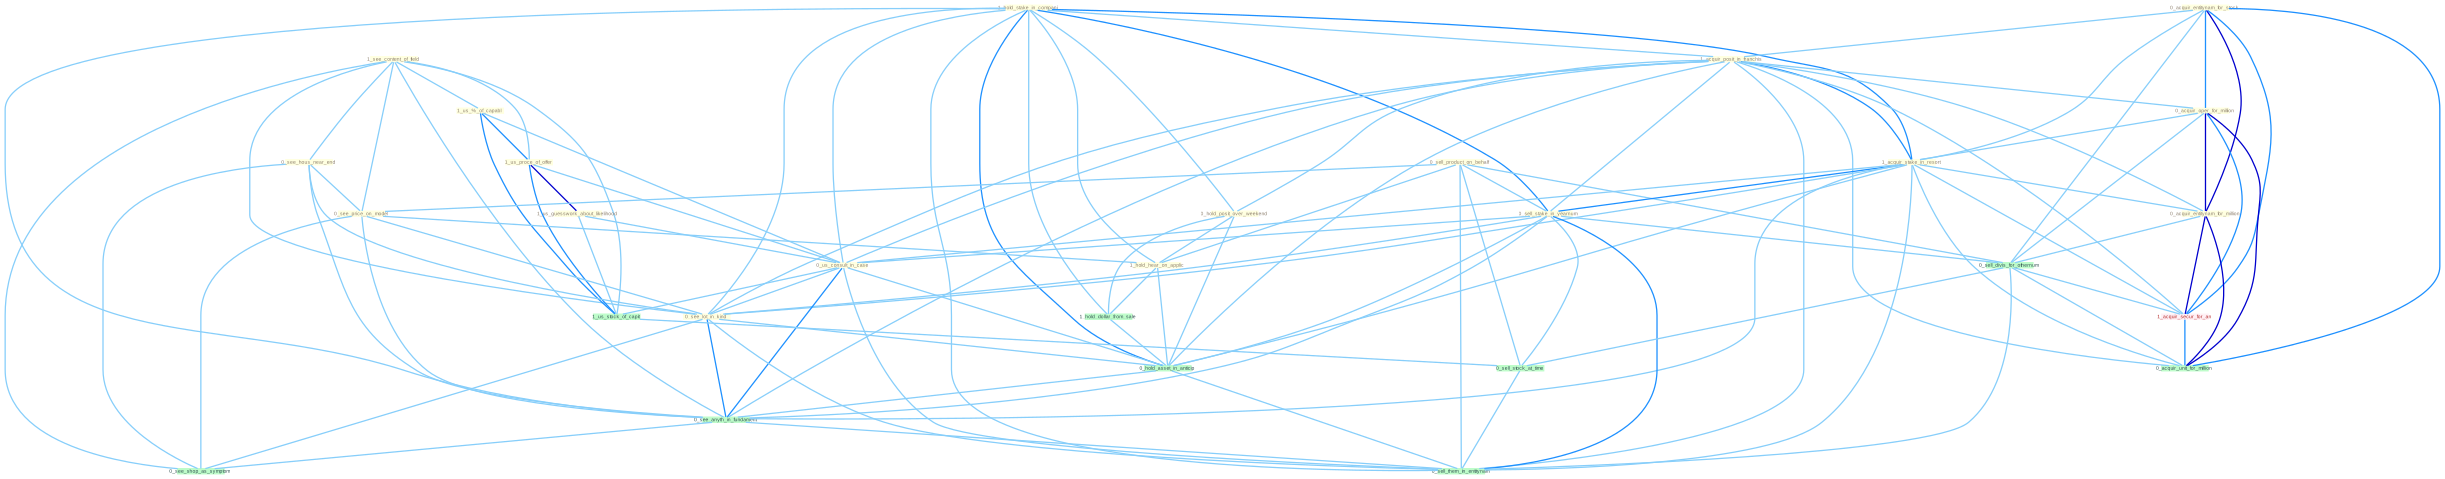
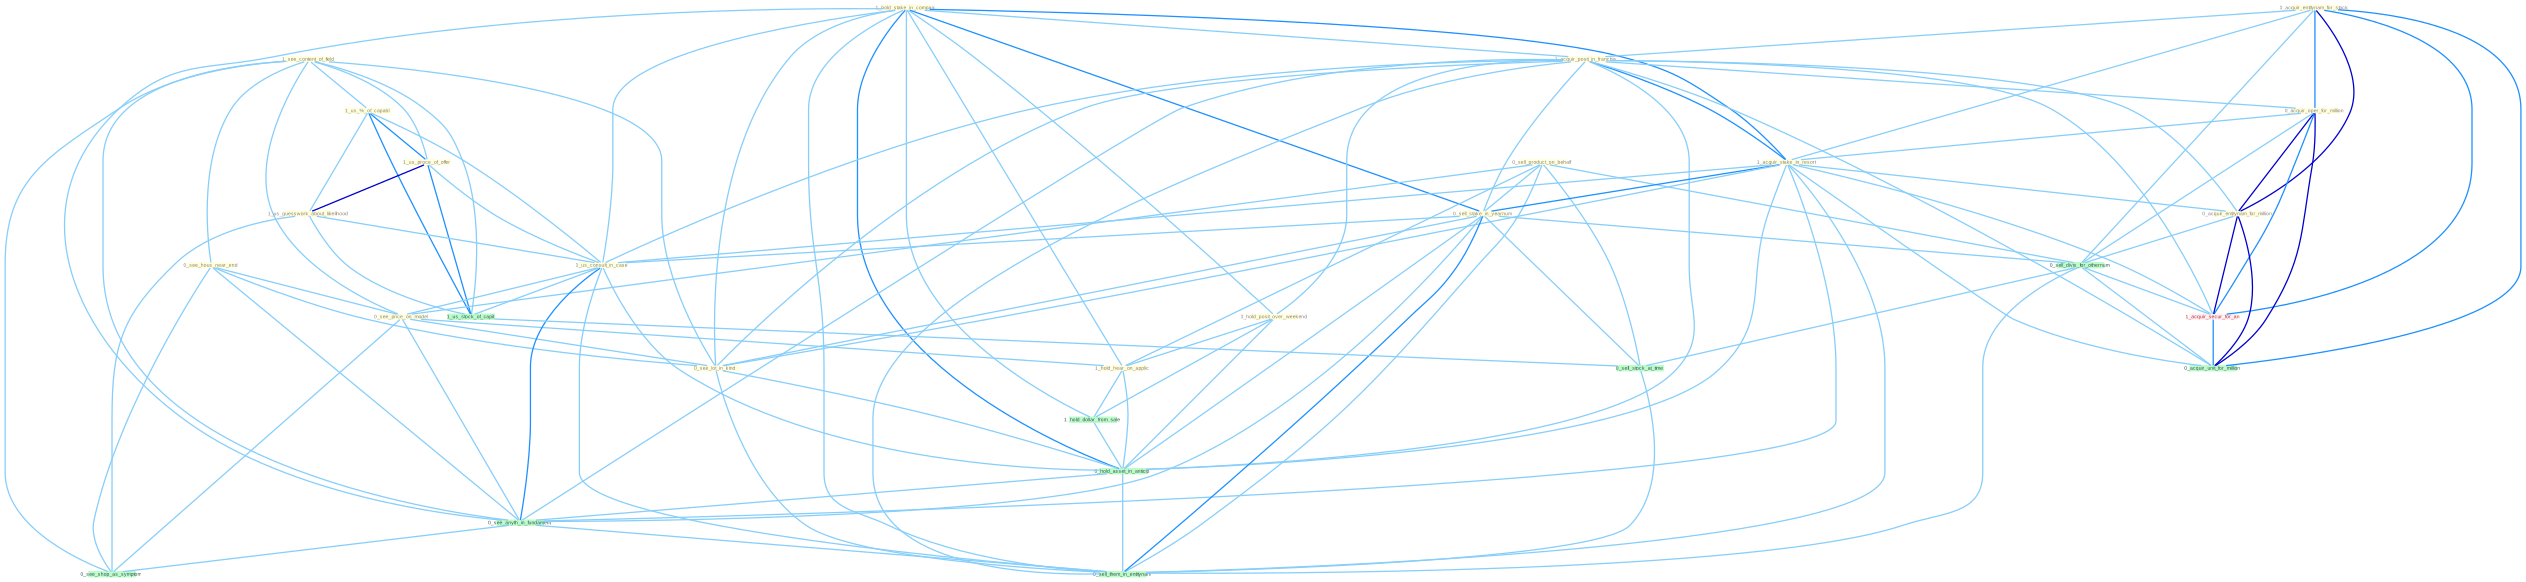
edge "1_us_%_of_capabl" -- "1_us_guesswork_about_likelihood": added
edge "0_us_consult_in_case" -- "0_see_lot_in_kind": now "0_us_consult_in_case" -- "0_see_price_on_model"
edge "0_see_lot_in_kind" -- "0_see_anyth_in_fundament": removed
edge "0_see_lot_in_kind" -- "0_see_shop_as_symptom": now "1_us_guesswork_about_likelihood" -- "0_see_shop_as_symptom"
